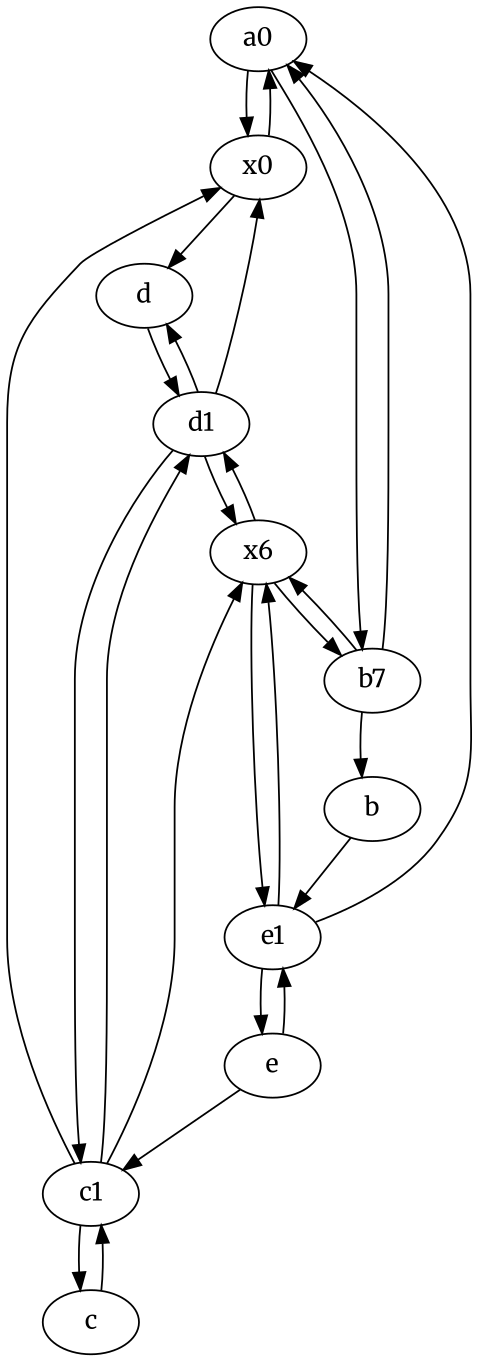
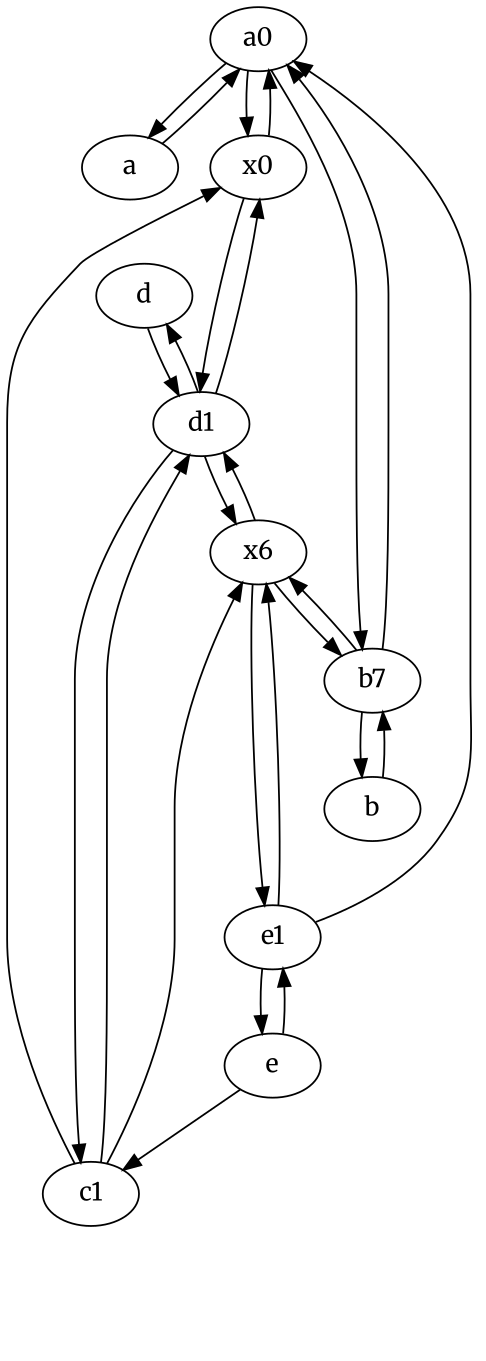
node "a": added
edge "x0" -> "d": now "x0" -> "d1"
edge "b" -> "e1": now "b" -> "b7"
node "c": removed
